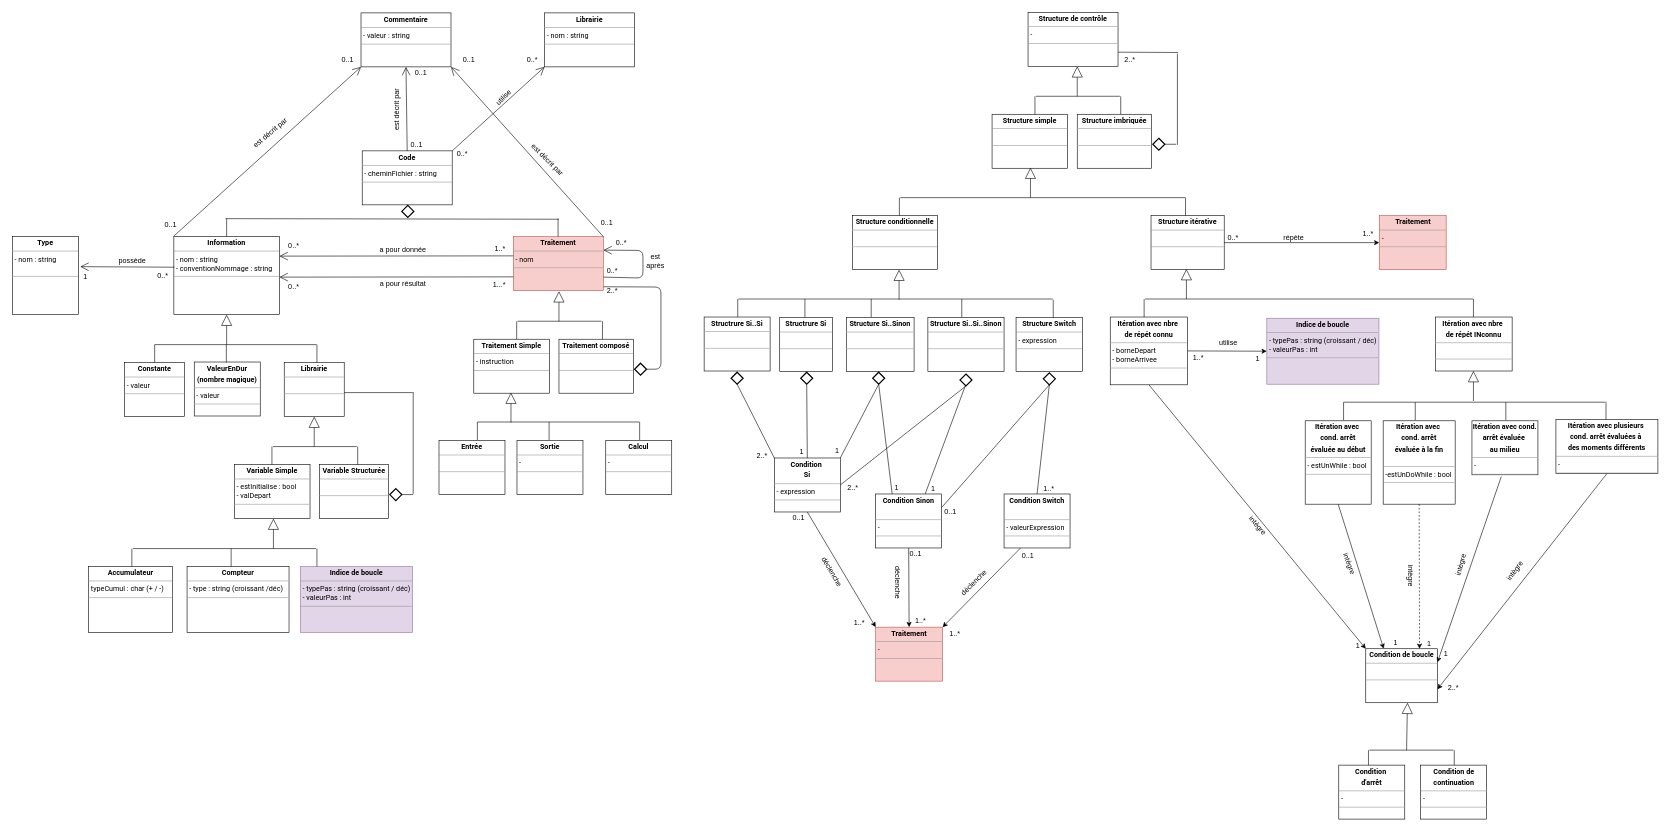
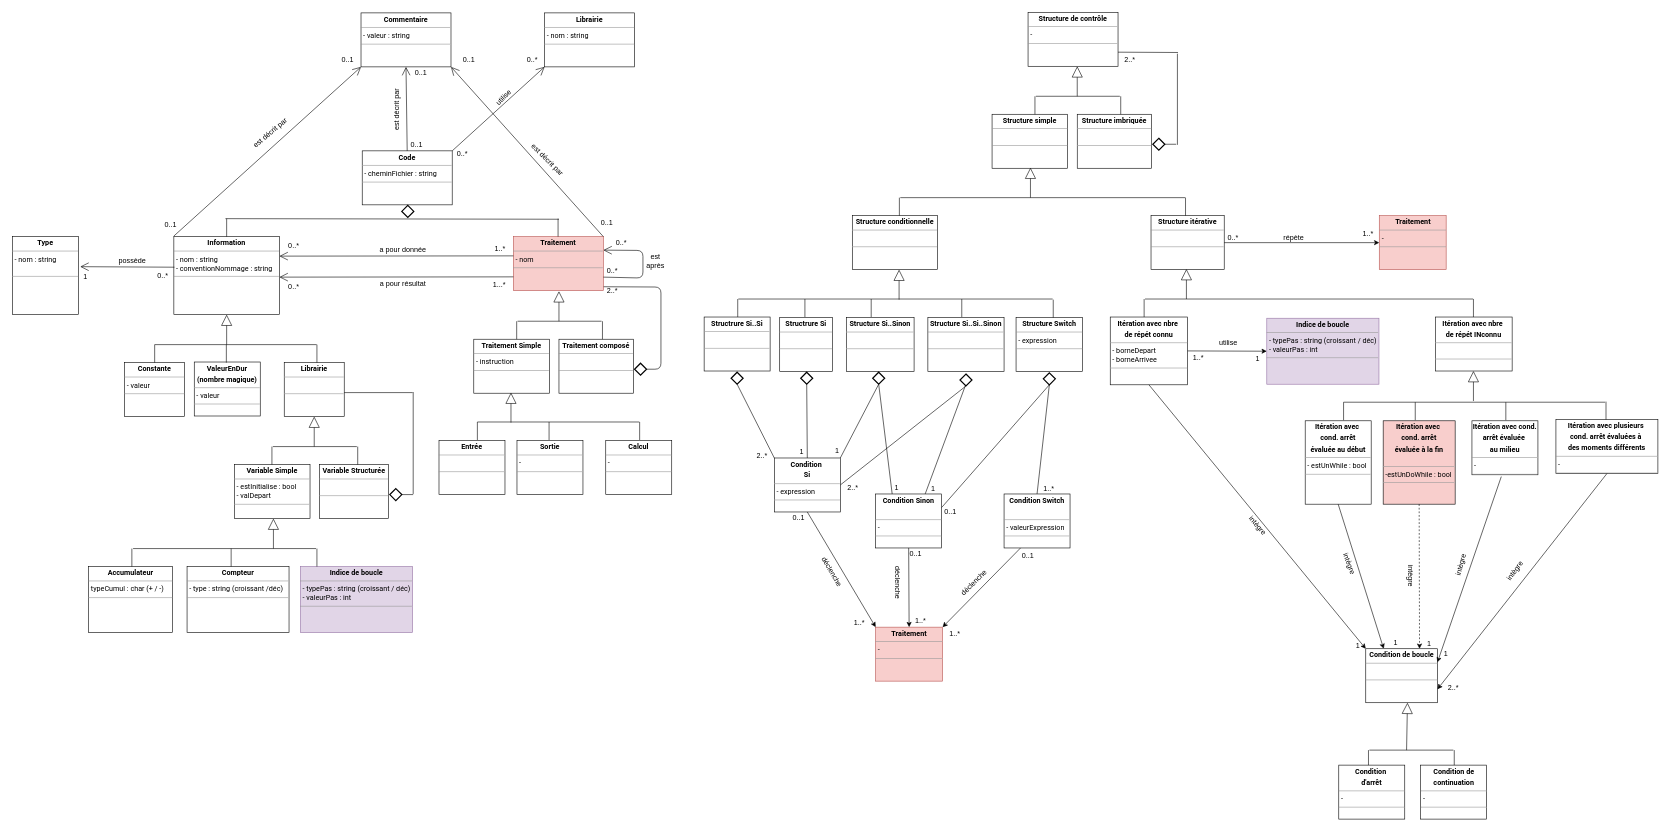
node "Itération avec cond. arrêt évaluée à la fin -estUnDoWhile : bool": fillcolor #ffffff -> #f8cecc
